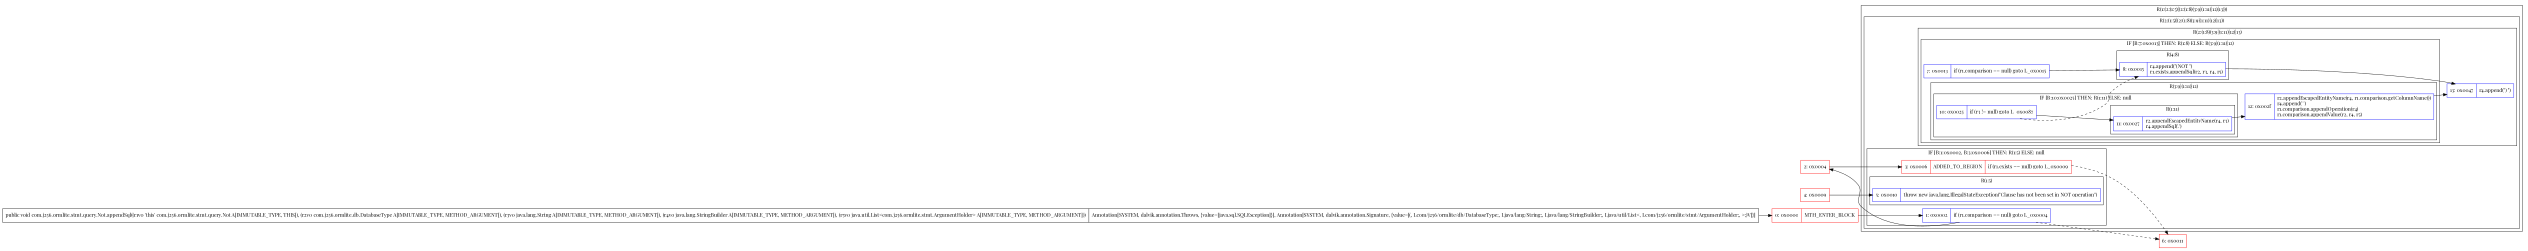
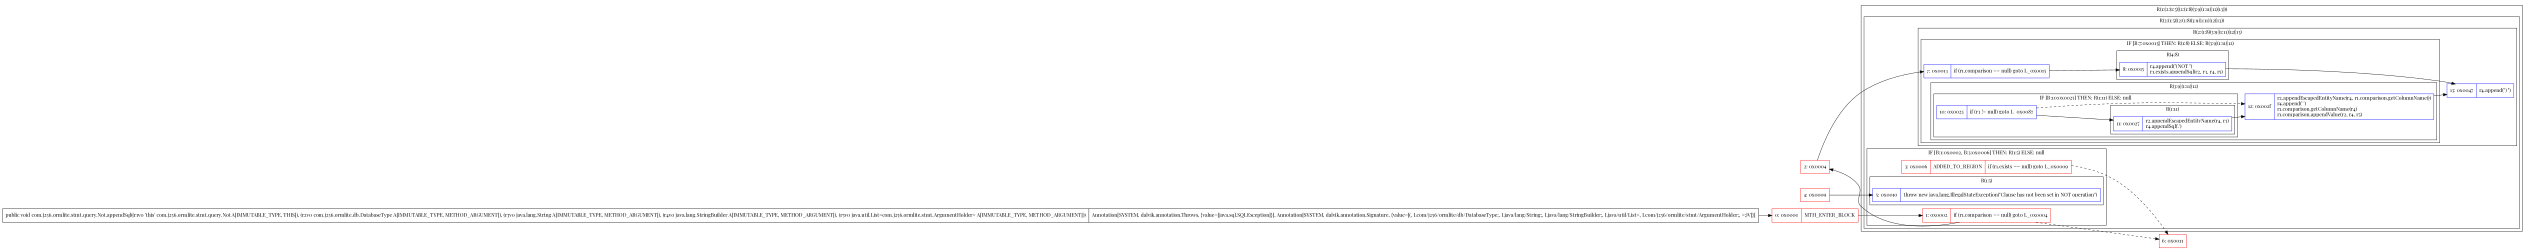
node "12: 0x002f": text "r1.comparison.appendOperation(r4)" -> "r1.comparison.getColumnName(r4)"
edge "10: 0x0025" -> "8: 0x0015": now "10: 0x0025" -> "12: 0x002f"
edge "2: 0x0004" -> "3: 0x0006": now "2: 0x0004" -> "7: 0x0013"
node "1: 0x0002": color blue -> red
